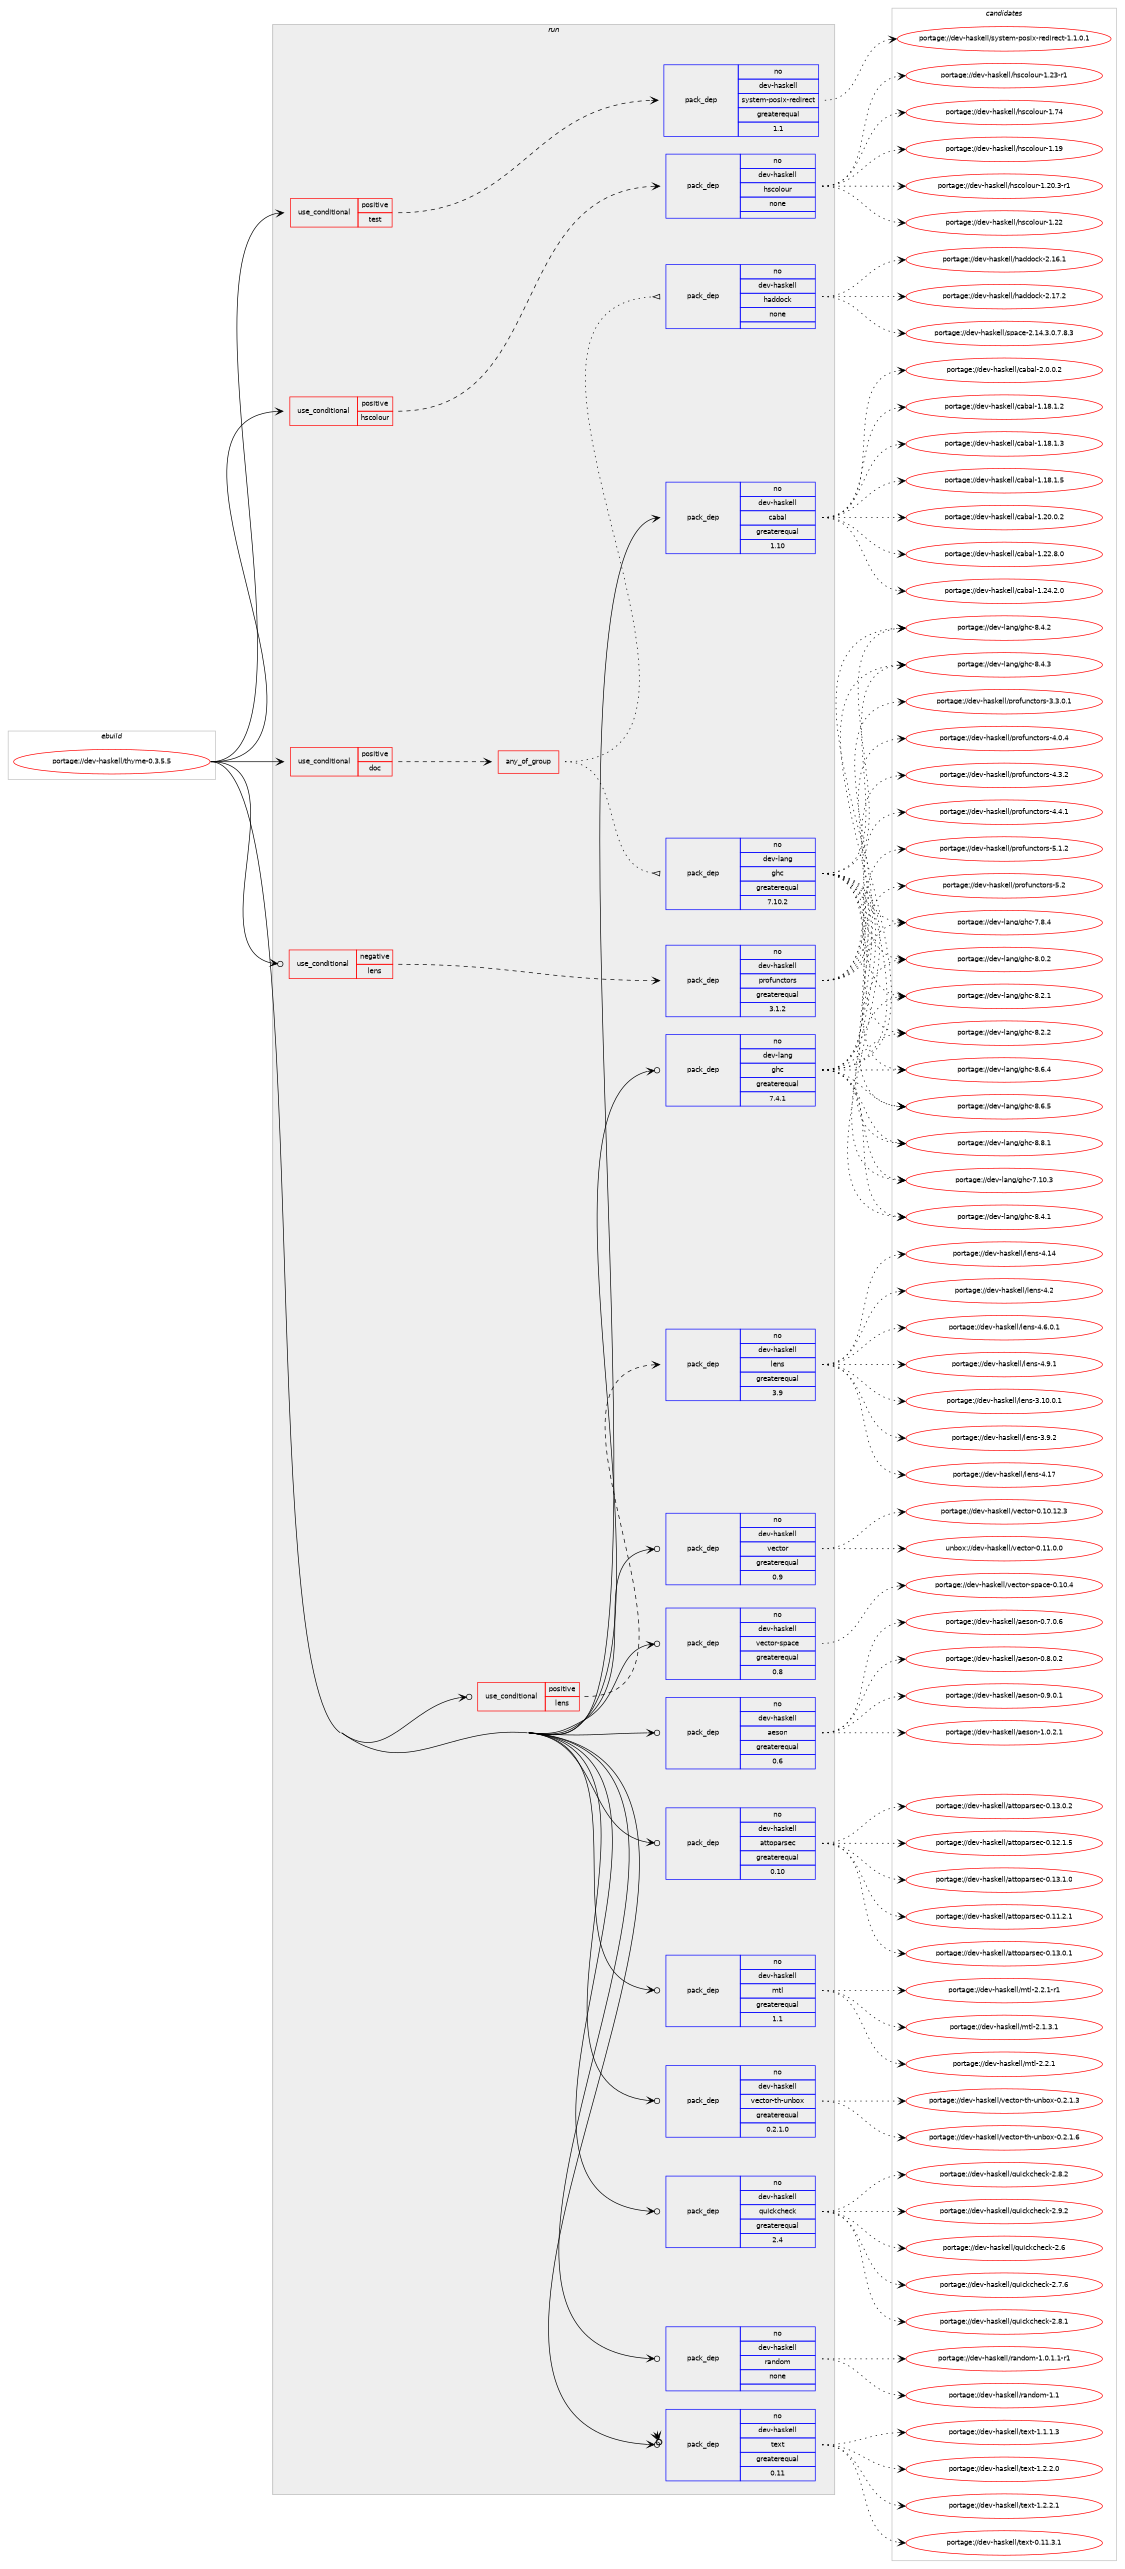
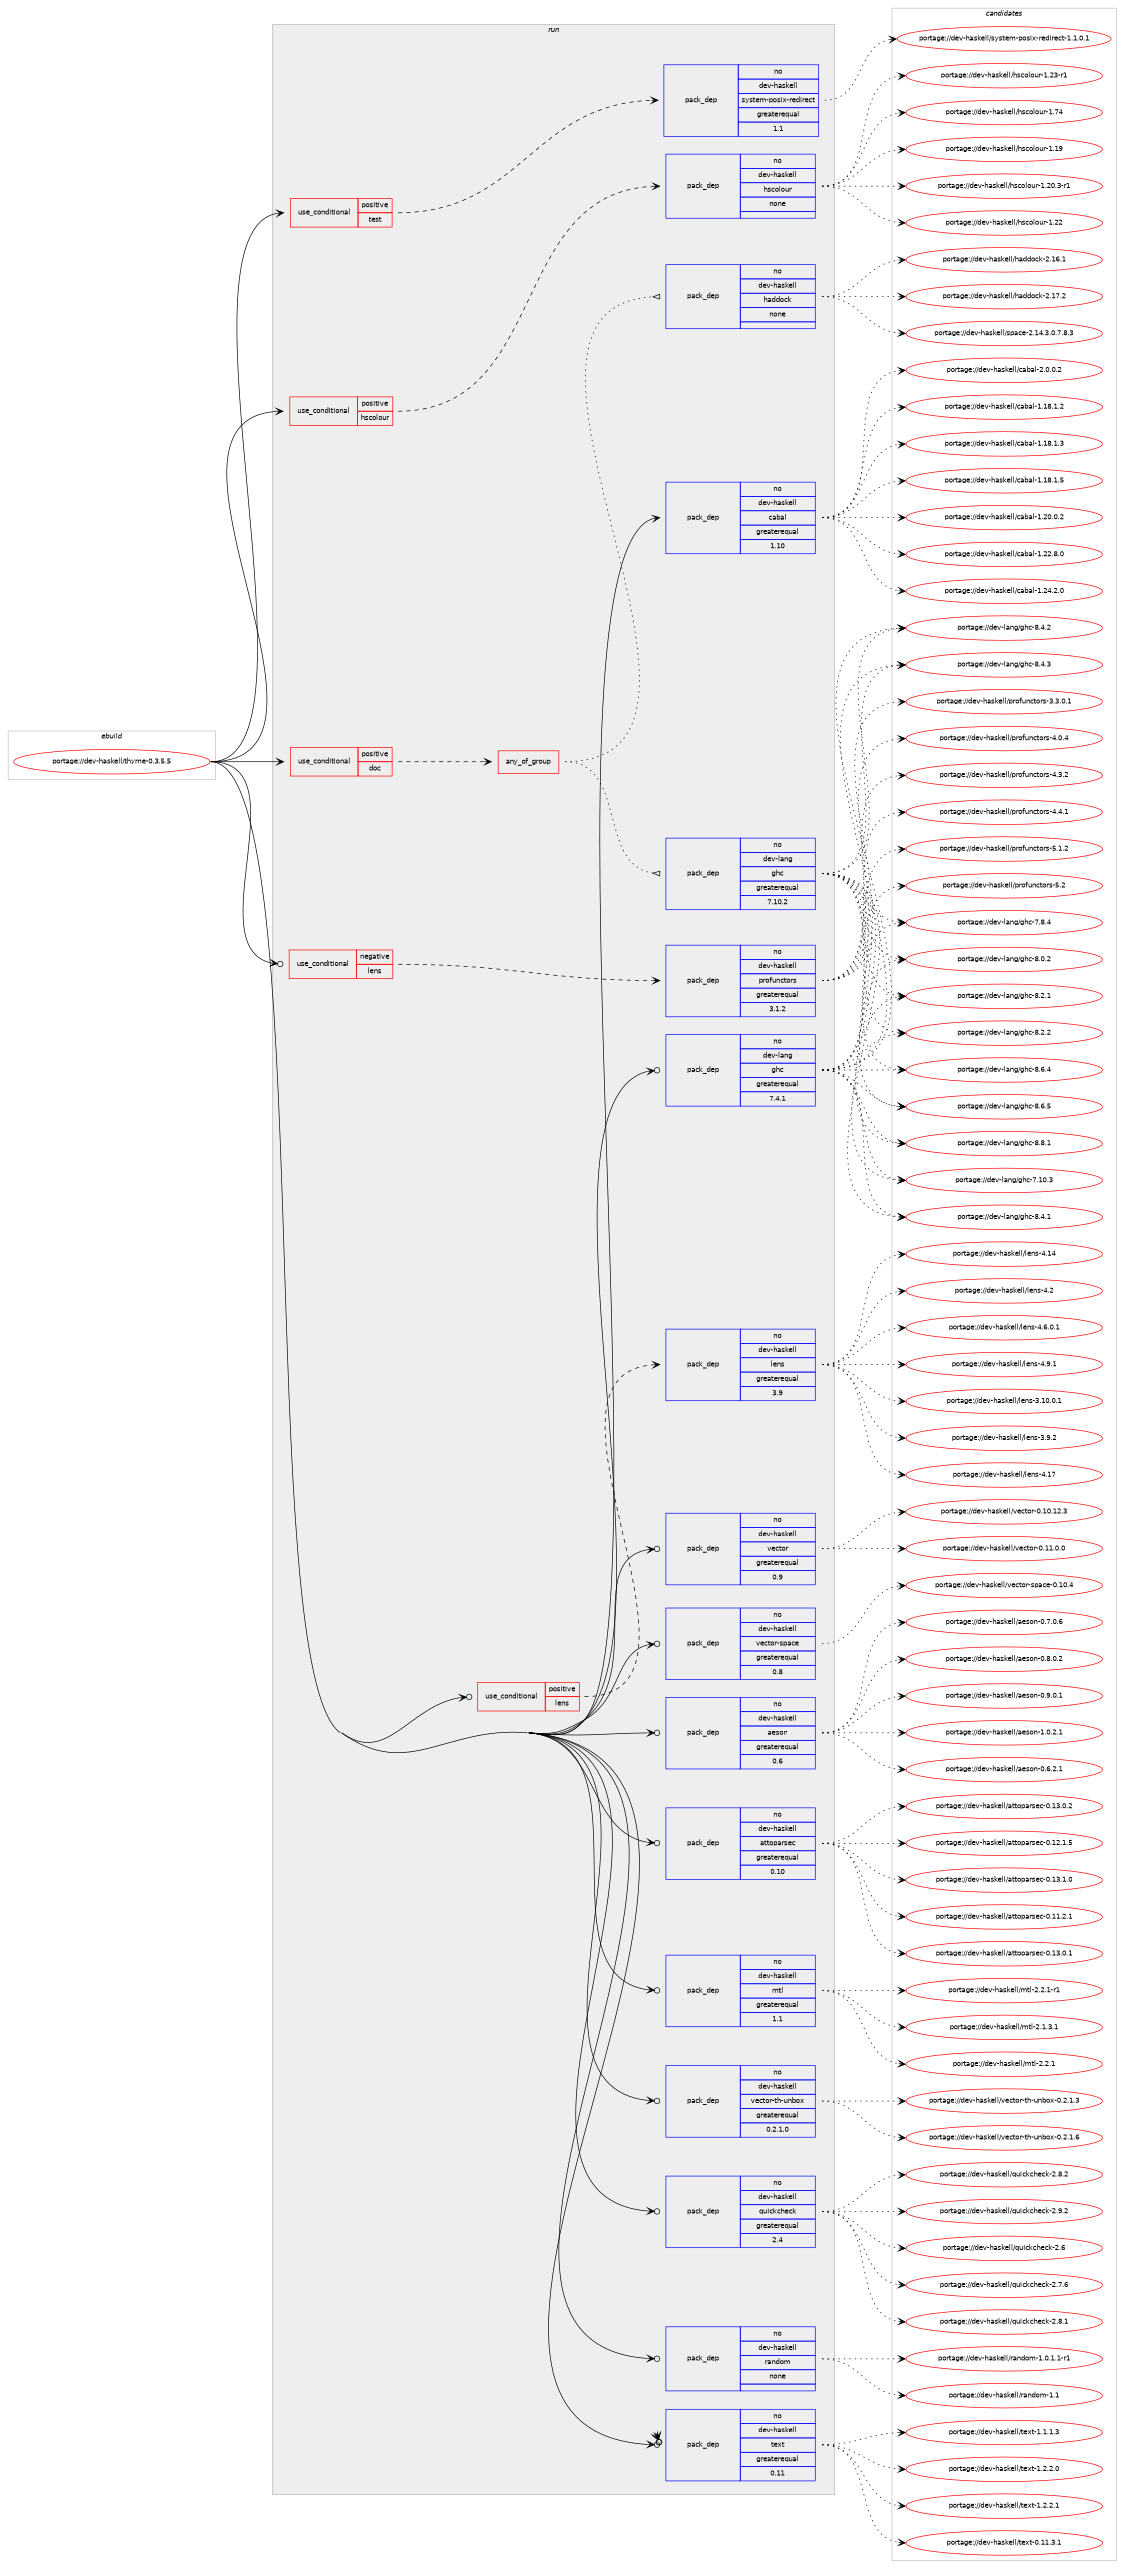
node "unbox://dev-haskell/vector-0.11.0.0": label "unbox://dev-haskell/vector-0.11.0.0" -> "portage://dev-haskell/vector-0.11.0.0"
node "portage://dev-haskell/aeson-0.6.2.1": added
